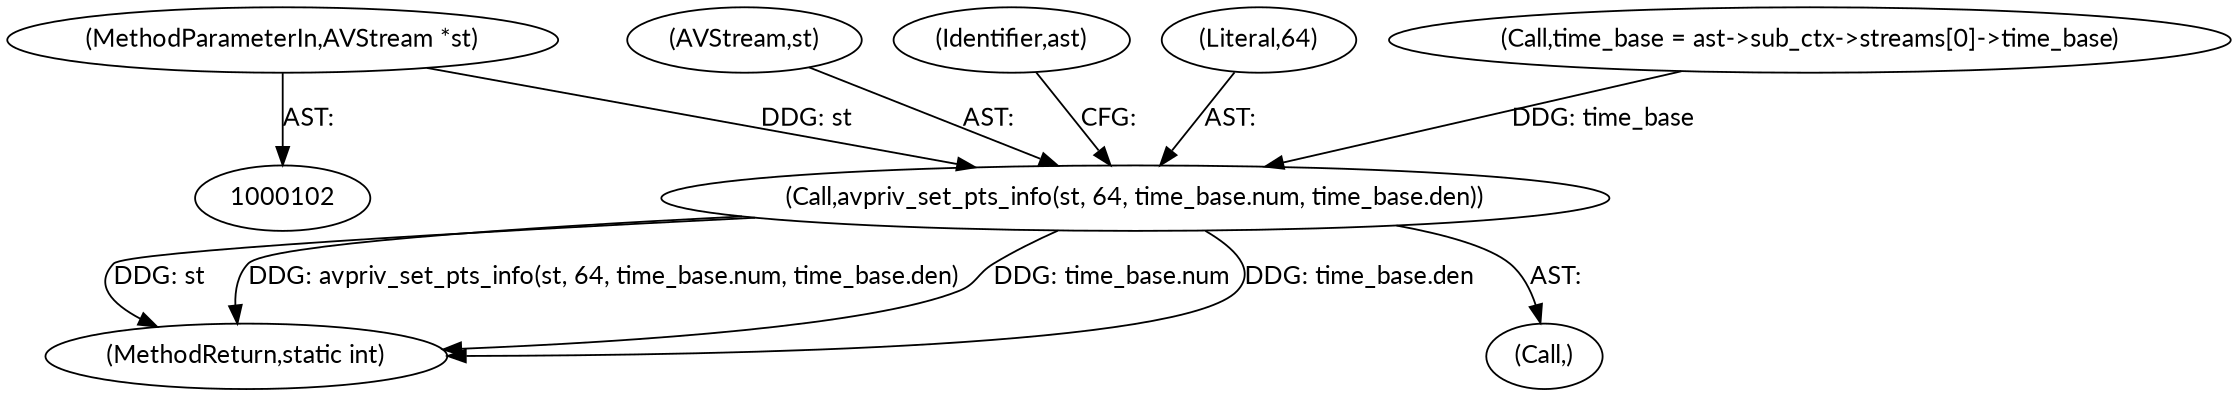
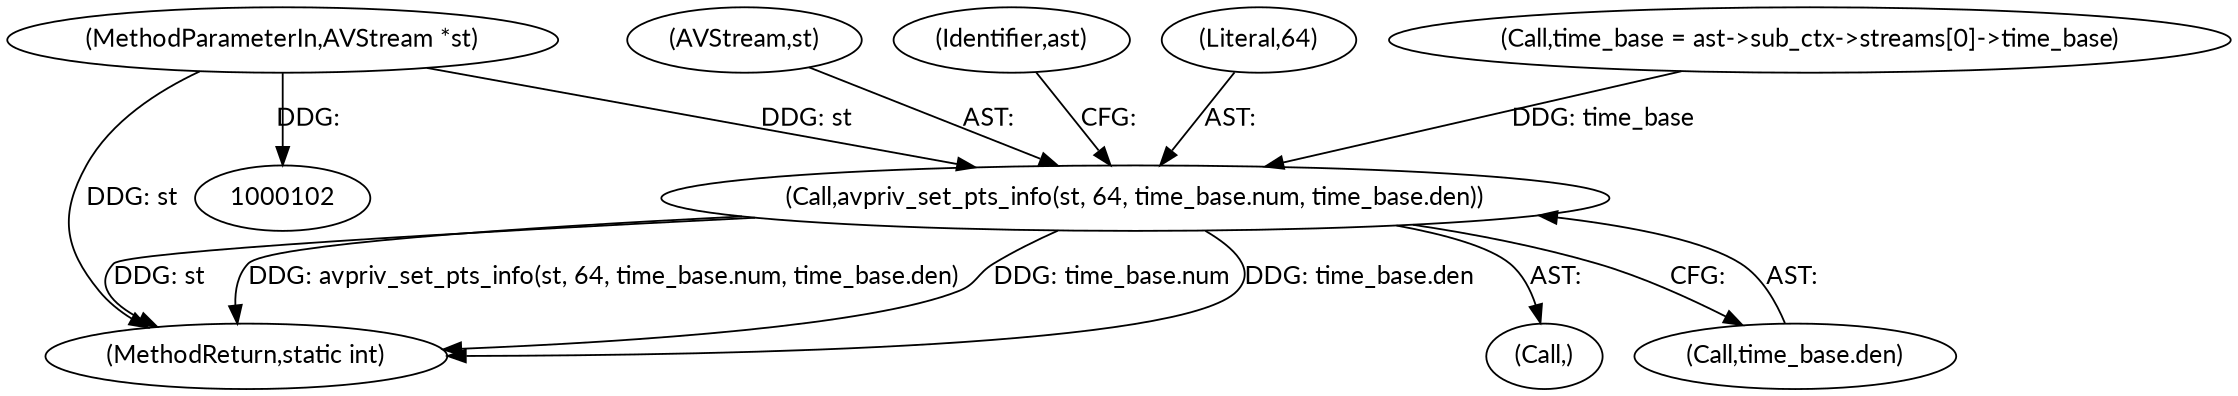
edge "(MethodParameterIn,AVStream *st)" -> "1000102": label "AST: " -> "DDG: "
edge "(MethodParameterIn,AVStream *st)" -> "(MethodReturn,static int)": added, label "DDG: st"
node "(Call,time_base.den)": added
